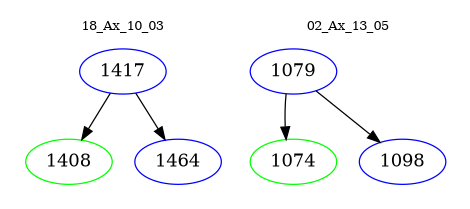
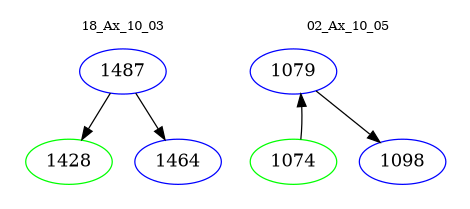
cluster "02_Ax_13_05": label "02_Ax_13_05" -> "02_Ax_10_05"
node "1417": label "1417" -> "1487"
edge "1079" -> "1074": reversed
node "1408": label "1408" -> "1428"
